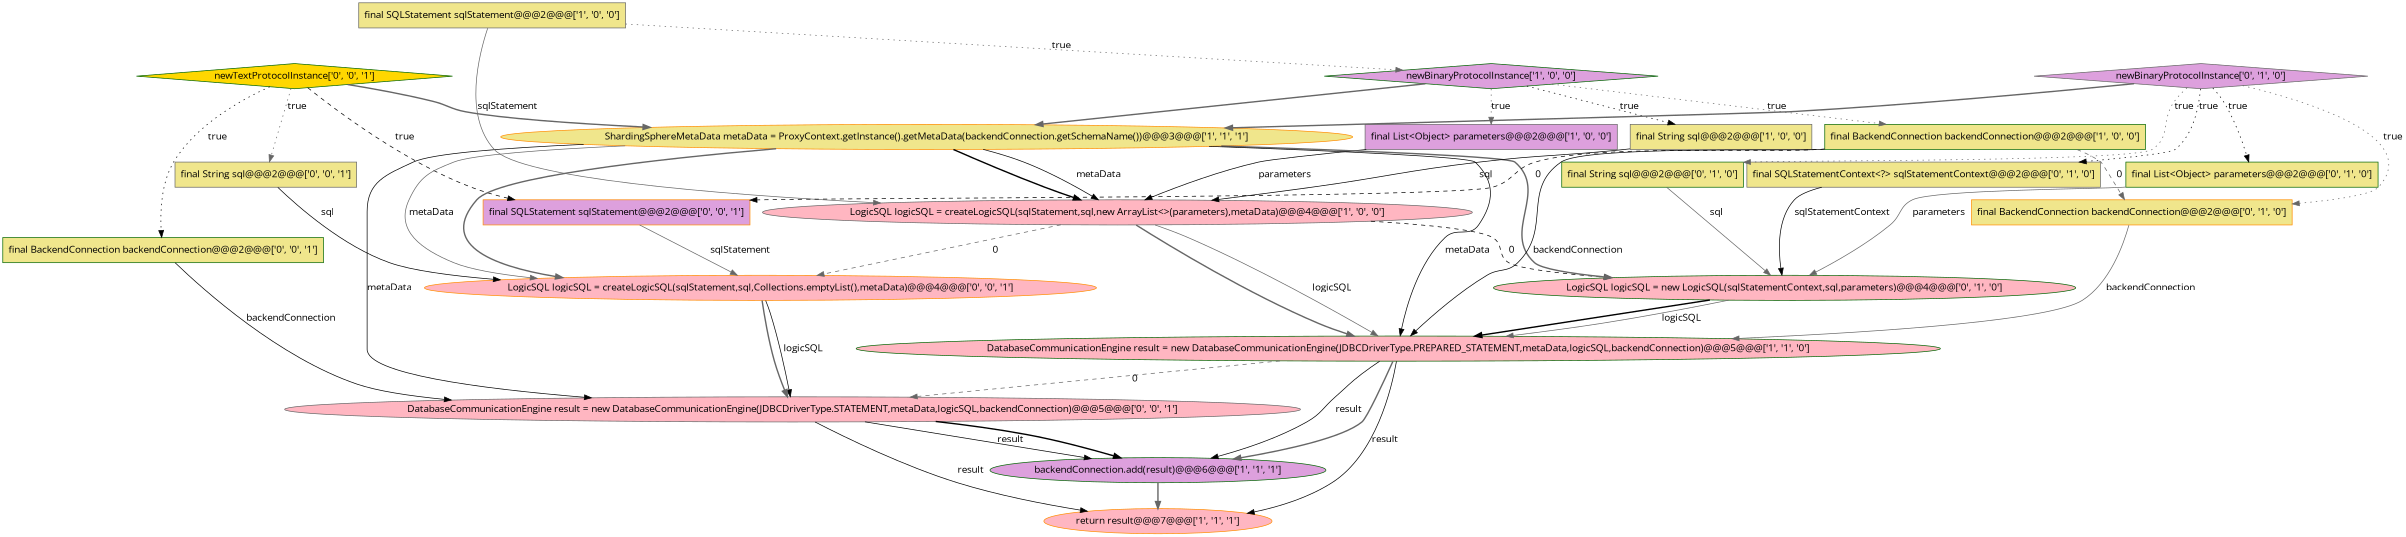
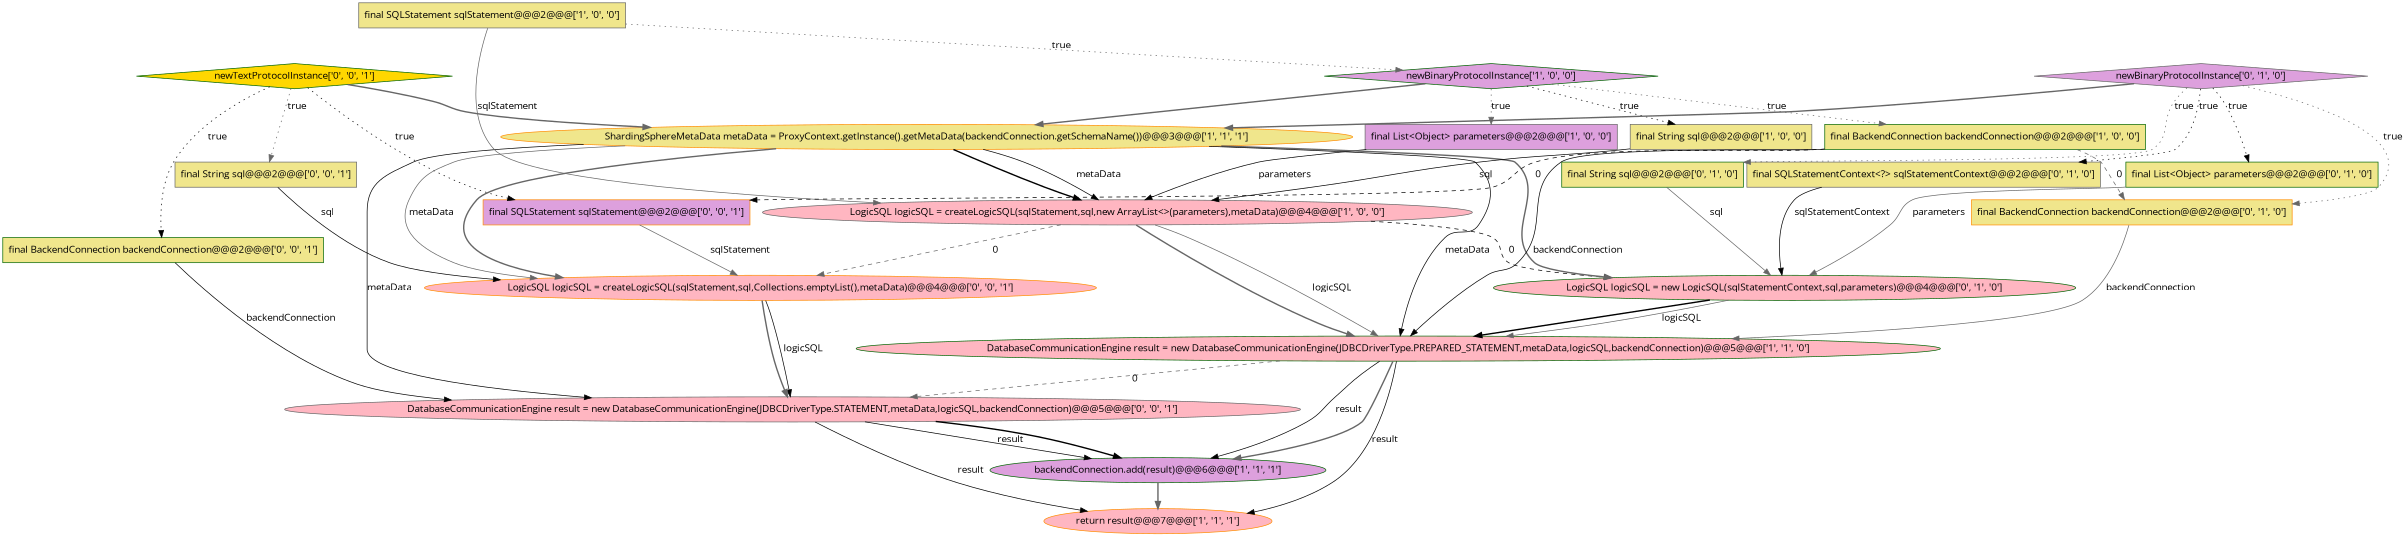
edge "newTextProtocolInstance['0', '0', '1']" -> "final SQLStatement sqlStatement@@@2@@@['0', '0', '1']": style dashed -> dotted
